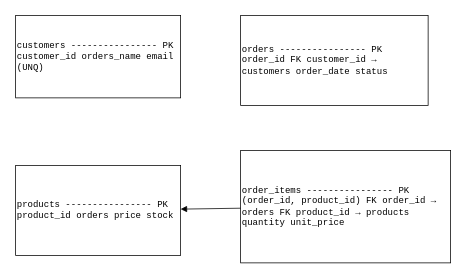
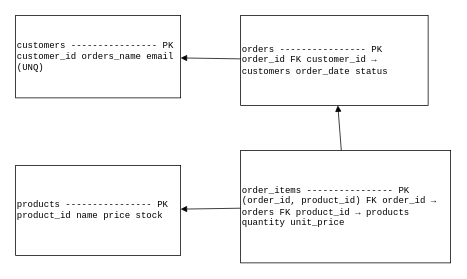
edge "orders ---------------- PK order_id FK customer_id → customers order_date status" -> "customers ---------------- PK customer_id orders_name email (UNQ)": added
edge "order_items ---------------- PK (order_id, product_id) FK order_id → orders FK product_id → products quantity unit_price" -> "orders ---------------- PK order_id FK customer_id → customers order_date status": added
node "products ---------------- PK product_id orders price stock": label "products ---------------- PK product_id orders price stock" -> "products ---------------- PK product_id name price stock"
